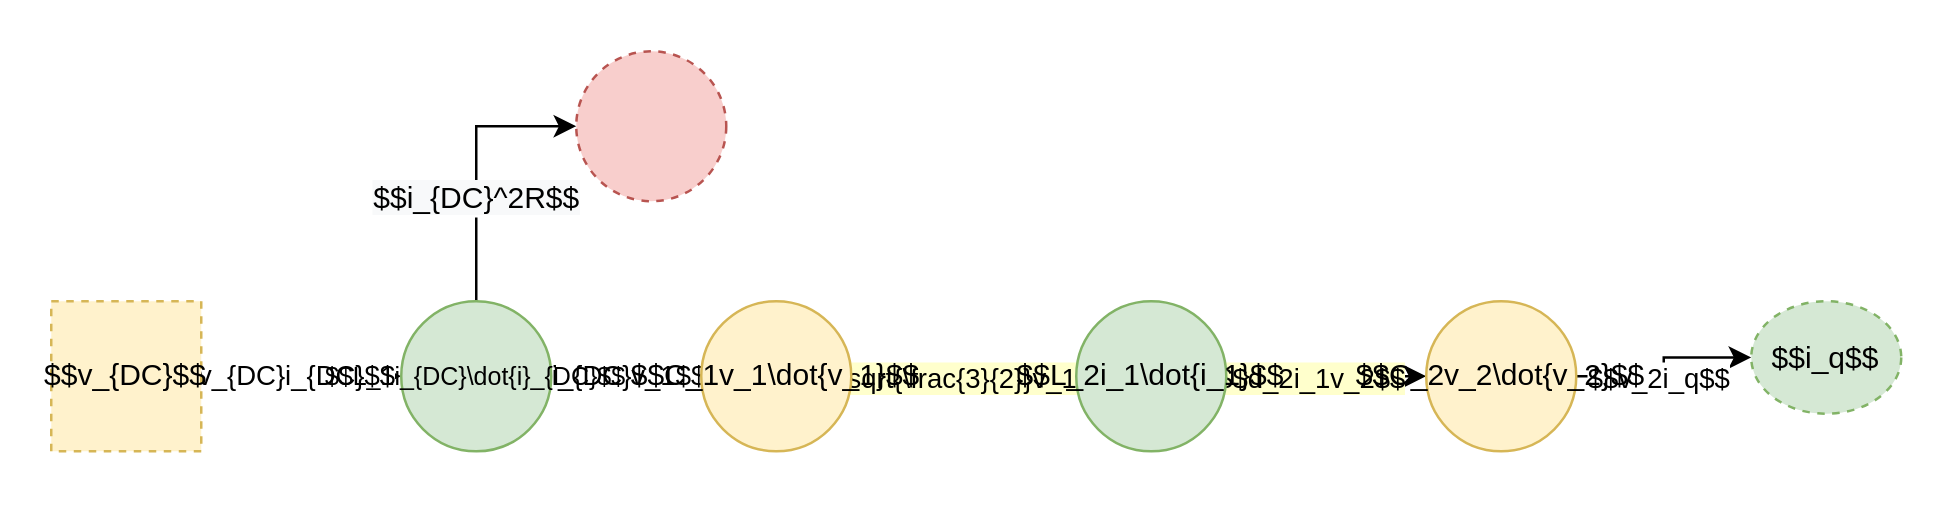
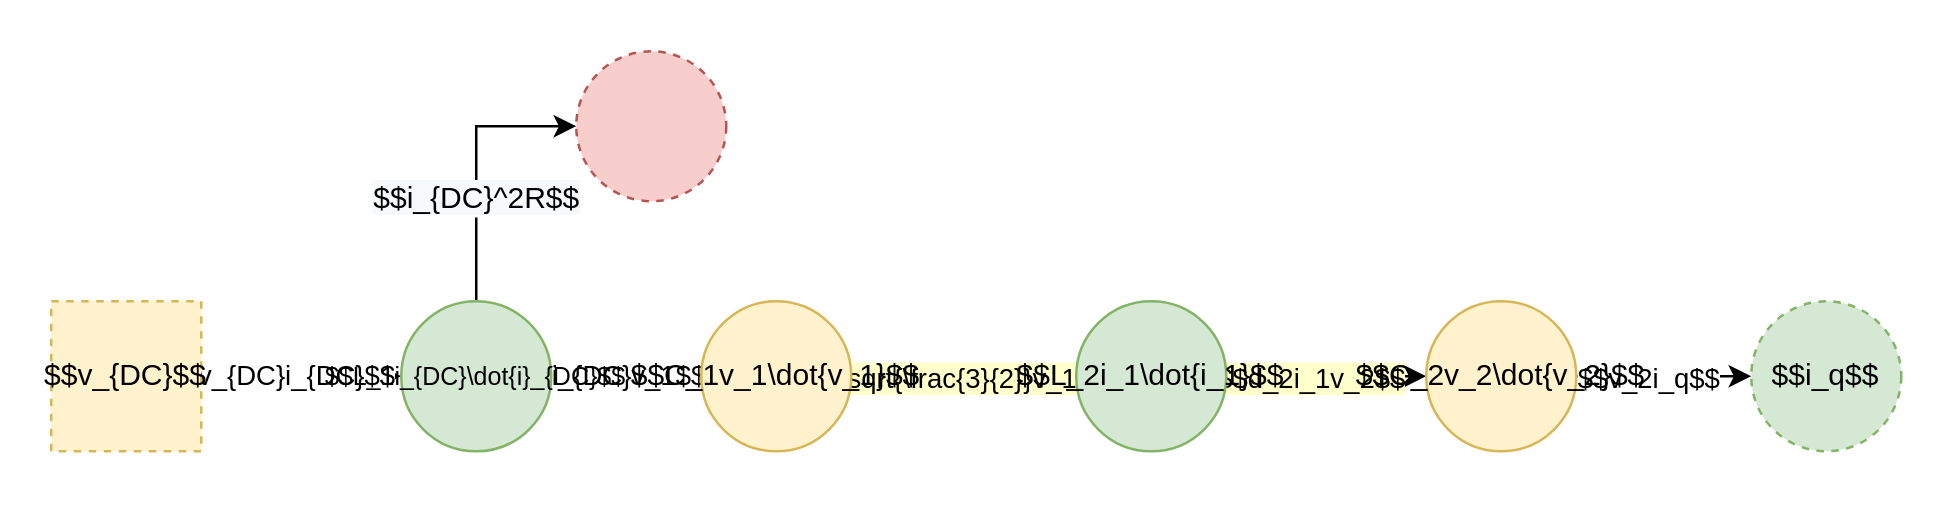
node "$$i_q$$": size 150x113 -> 150x150
